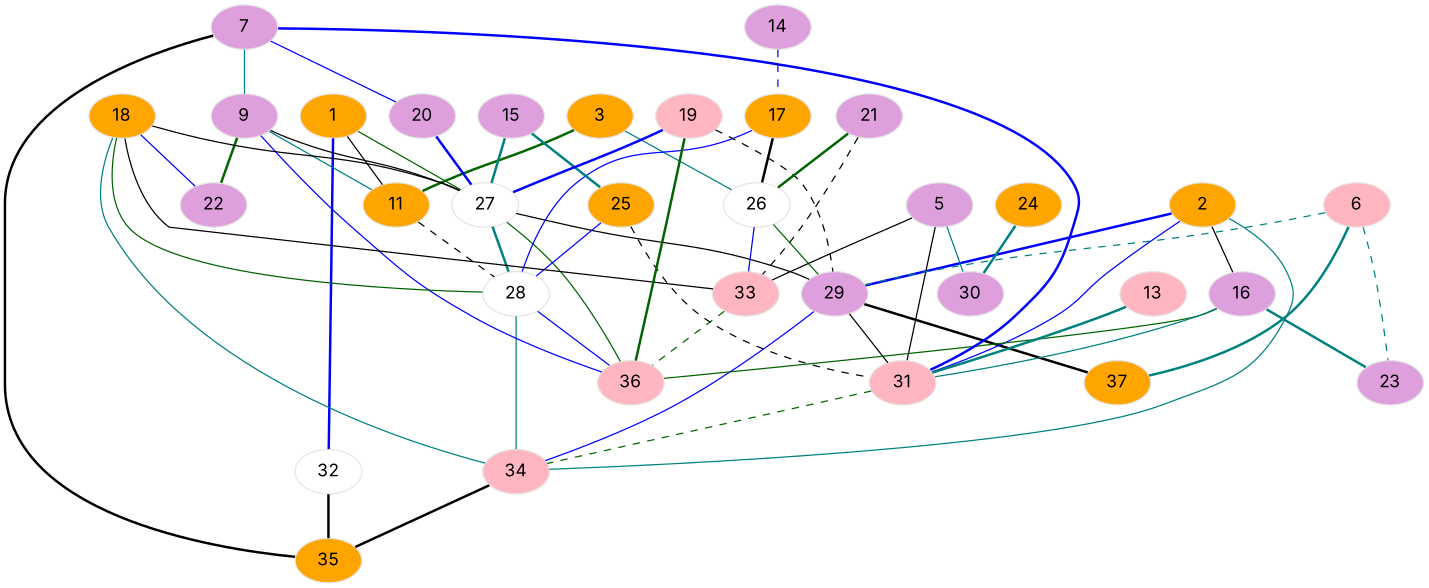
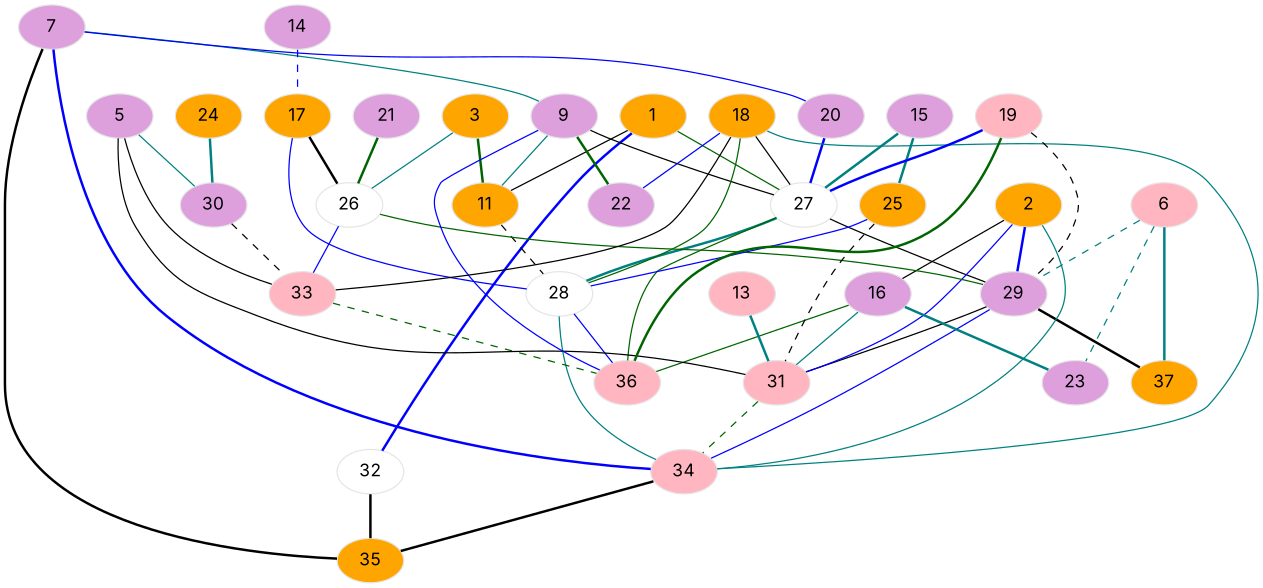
edge "7" -- "31": now "7" -- "34"
edge "21" -- "33": now "30" -- "33"
